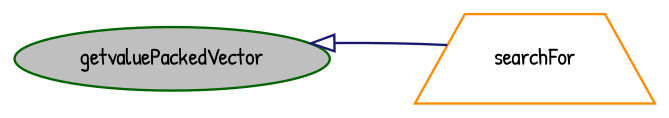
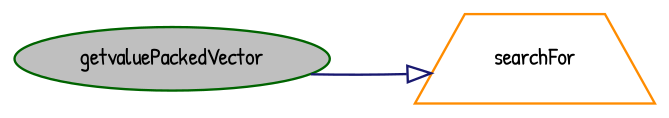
edge "searchFor" -> "getvaluePackedVector": reversed
